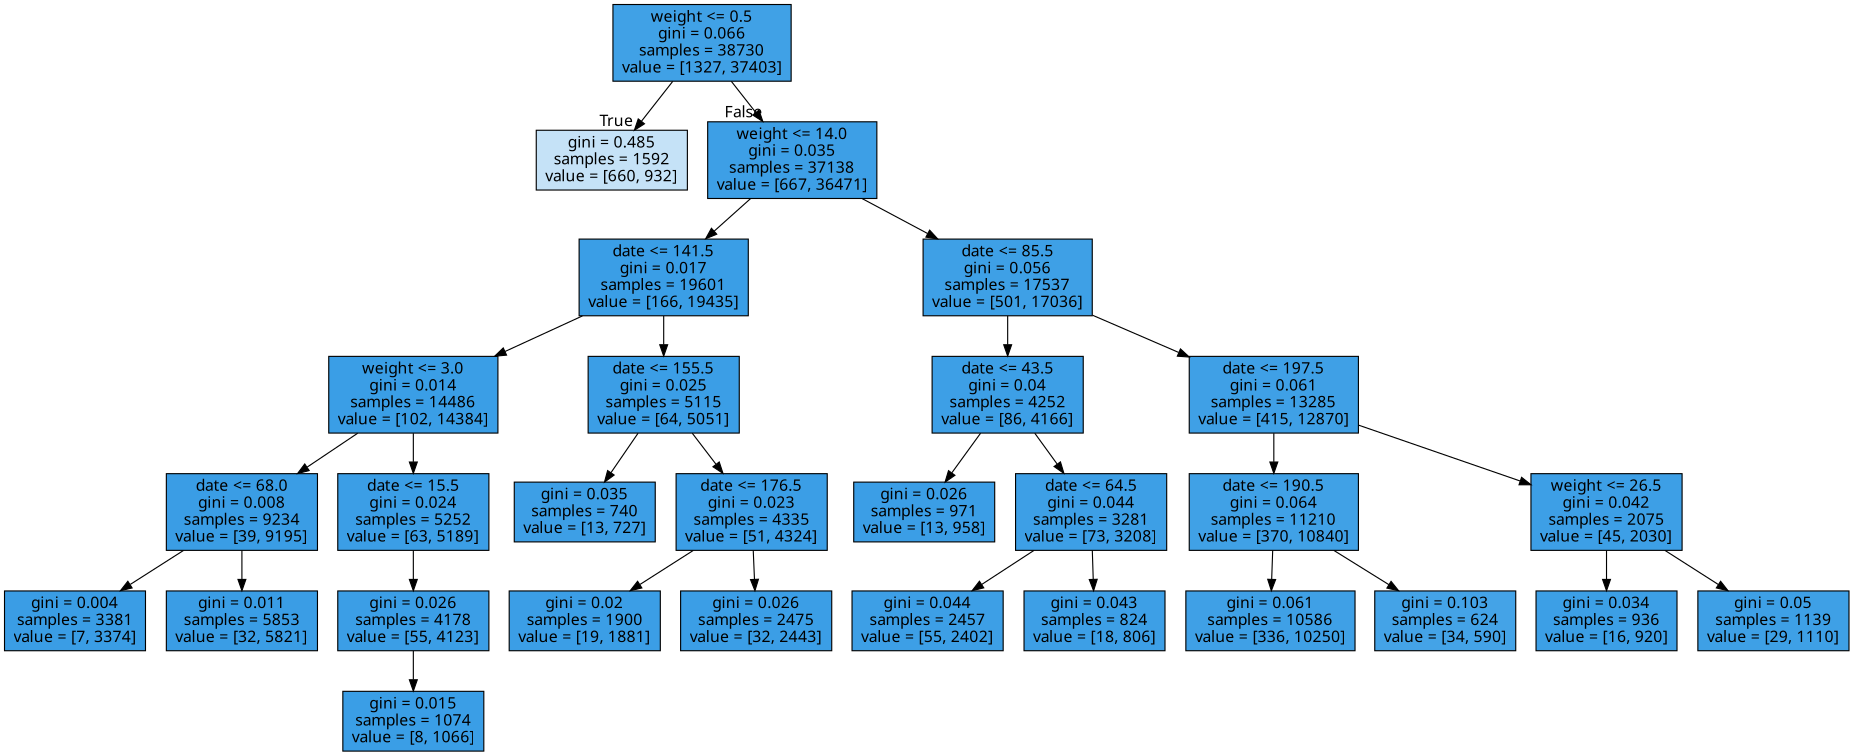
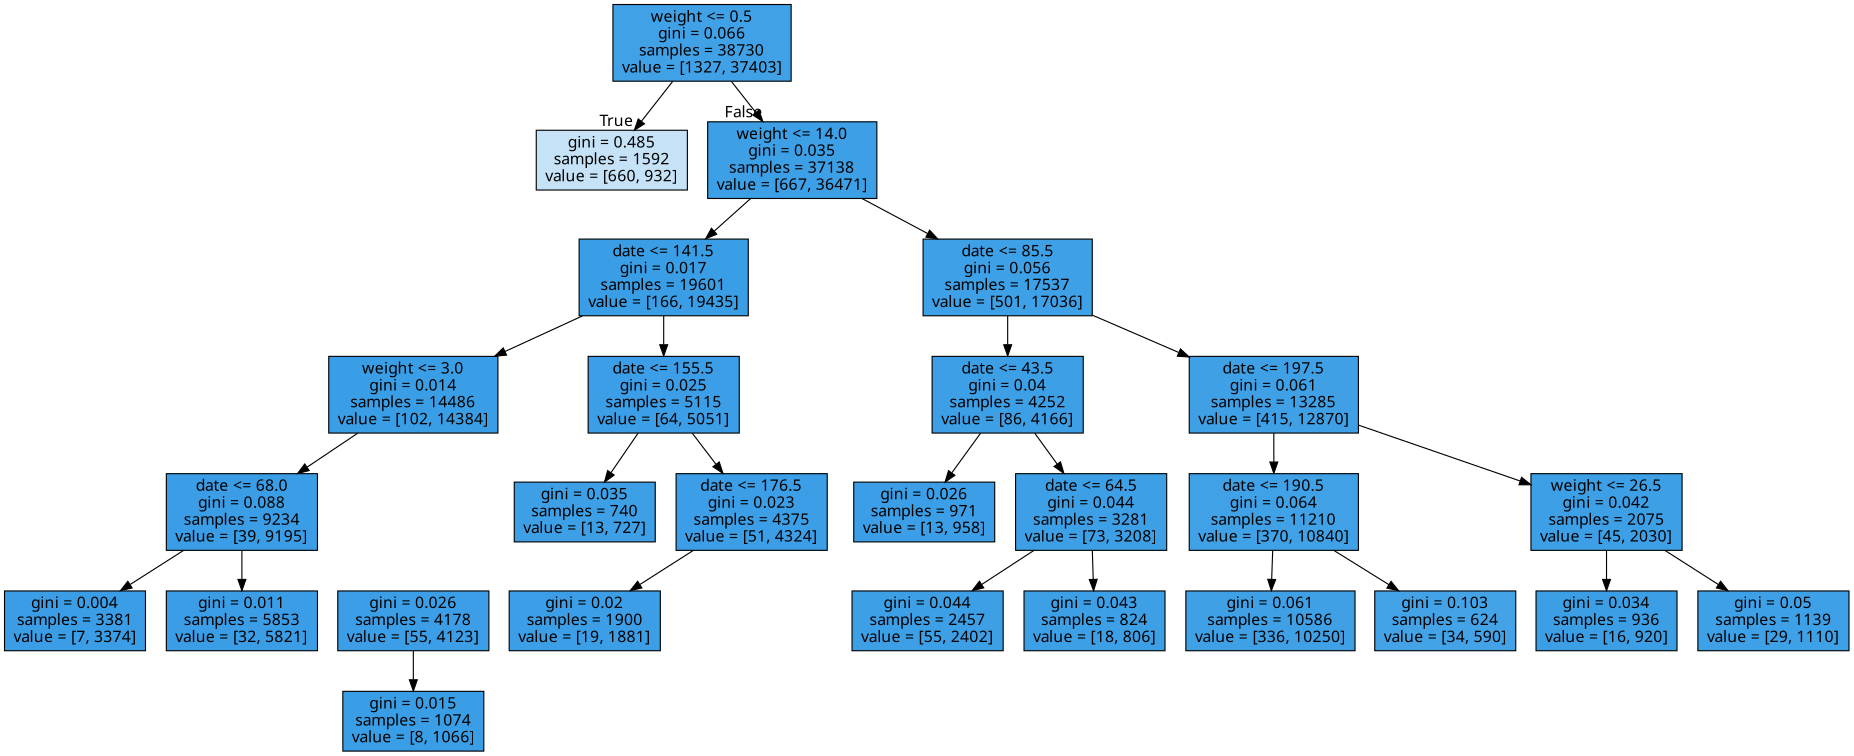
node "date <= 68.0 gini = 0.008 samples = 9234 value = [39, 9195]": label "date <= 68.0 gini = 0.008 samples = 9234 value = [39, 9195]" -> "date <= 68.0 gini = 0.088 samples = 9234 value = [39, 9195]"
node "date <= 15.5 gini = 0.024 samples = 5252 value = [63, 5189]": removed
node "date <= 176.5 gini = 0.023 samples = 4335 value = [51, 4324]": label "date <= 176.5 gini = 0.023 samples = 4335 value = [51, 4324]" -> "date <= 176.5 gini = 0.023 samples = 4375 value = [51, 4324]"
node "gini = 0.026 samples = 2475 value = [32, 2443]": removed
